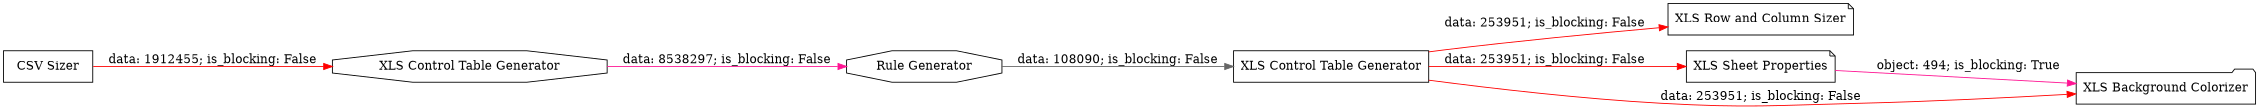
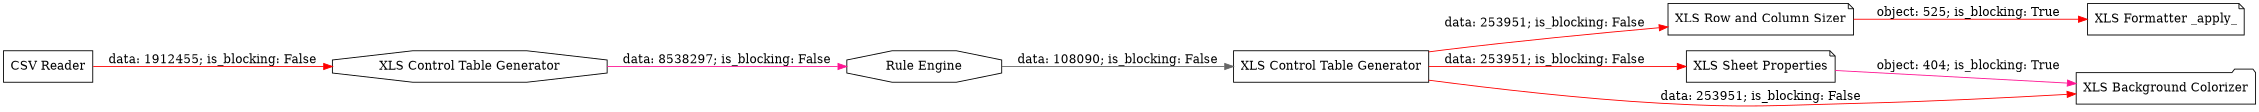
node "XLS Formatter _apply_": added
node "CSV Sizer": label "CSV Sizer" -> "CSV Reader"
node "Rule Generator": label "Rule Generator" -> "Rule Engine"
edge "XLS Sheet Properties" -> "XLS Background Colorizer": label "object: 494; is_blocking: True" -> "object: 404; is_blocking: True"
